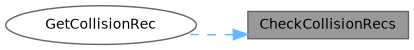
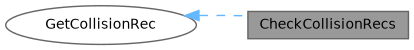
edge "GetCollisionRec" -> "CheckCollisionRecs": reversed
